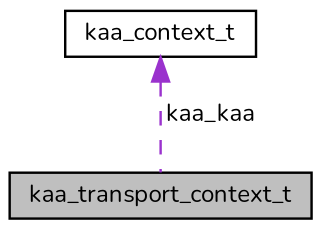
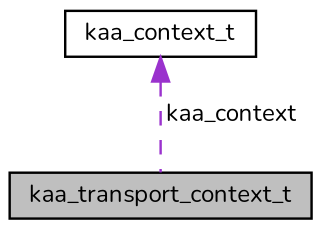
edge "kaa_transport_context_t" -> "kaa_context_t": label " kaa_kaa" -> " kaa_context"
